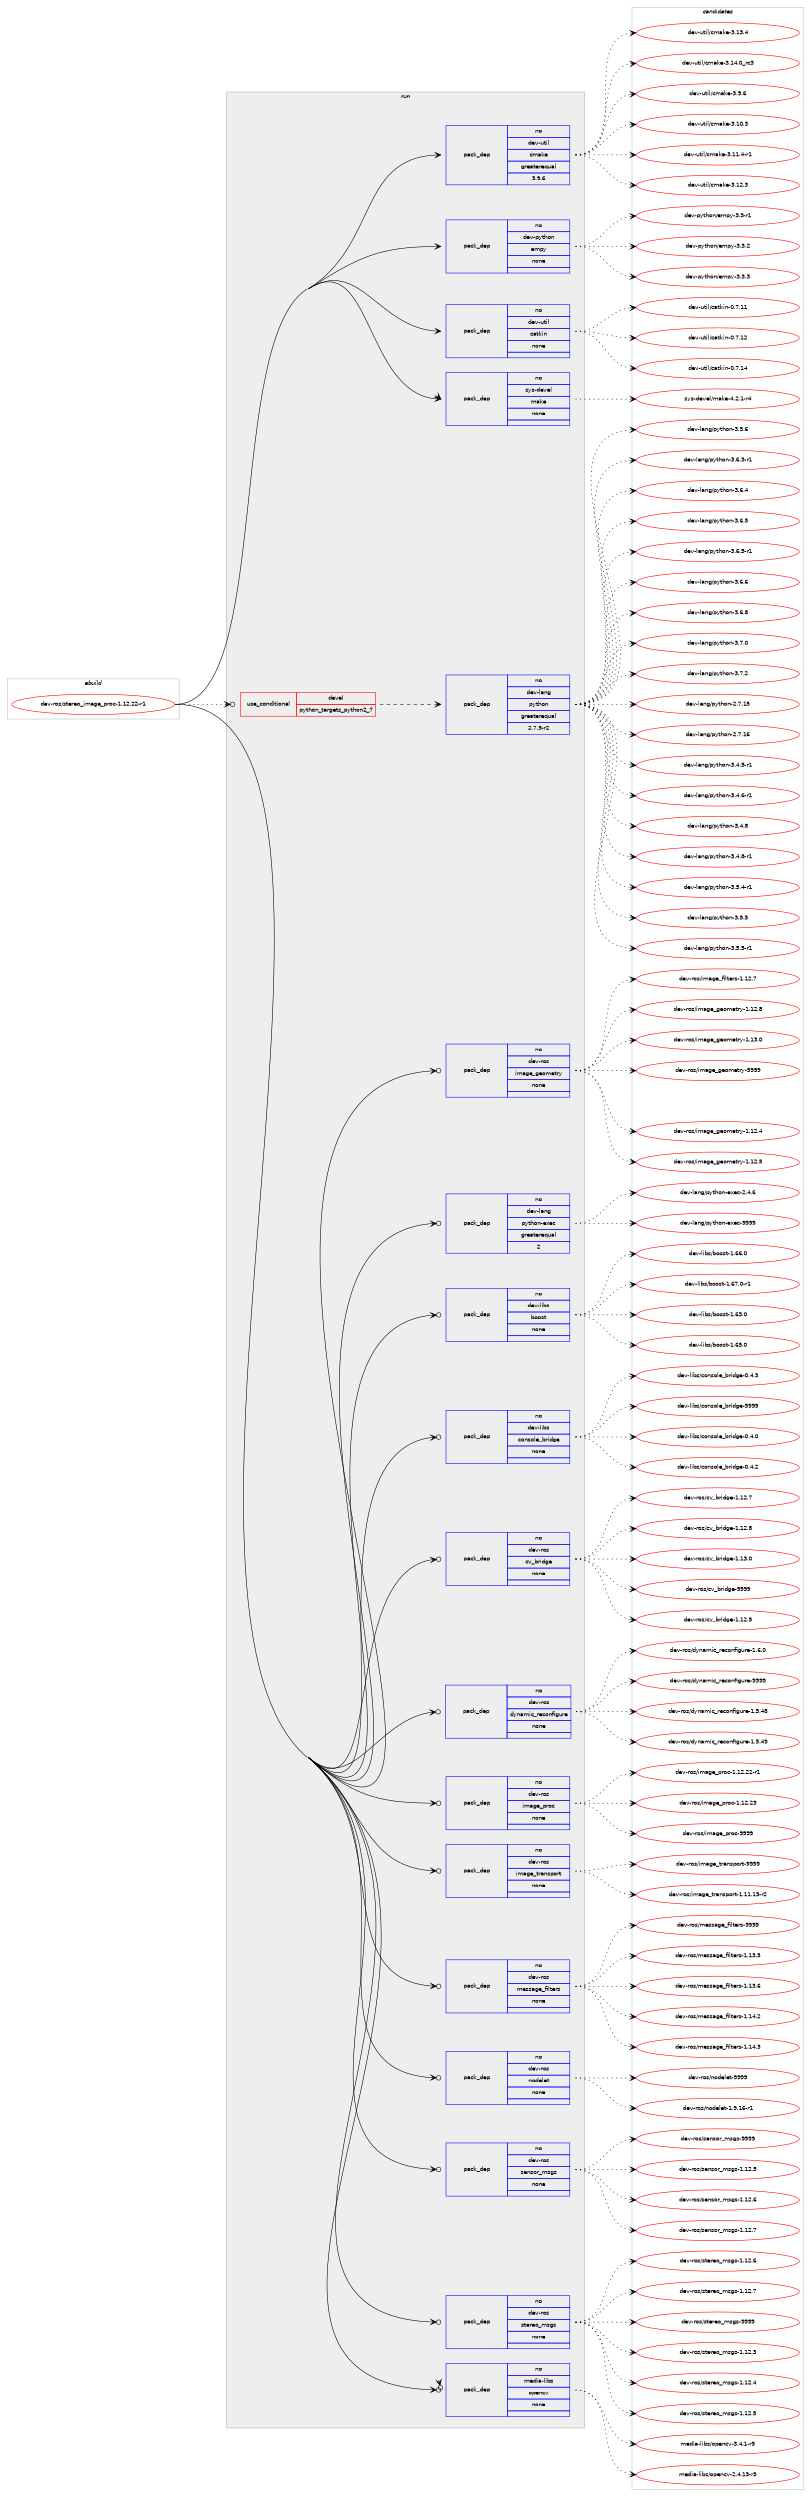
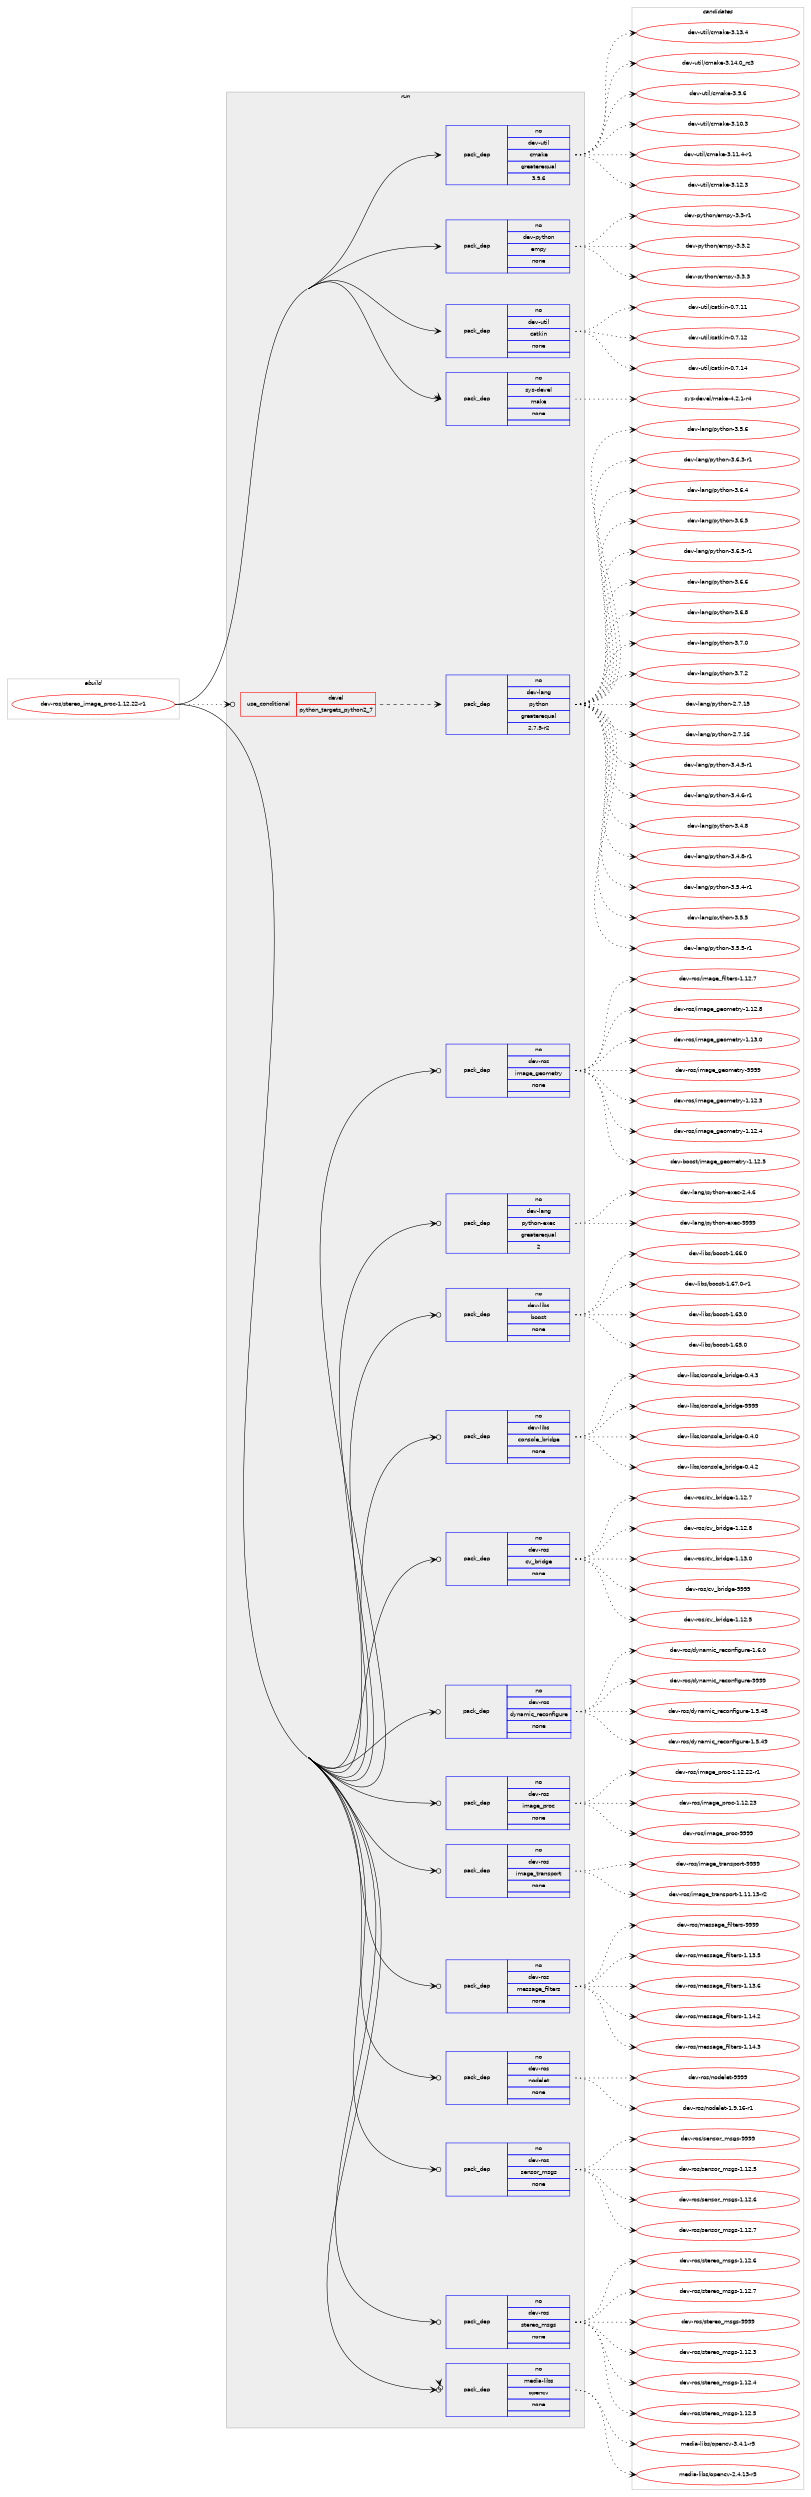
node "dev-ros/image_geometry-1.12.3": added
node "dev-ros/image_geometry-1.12.5": label "dev-ros/image_geometry-1.12.5" -> "dev-boost/image_geometry-1.12.5"
